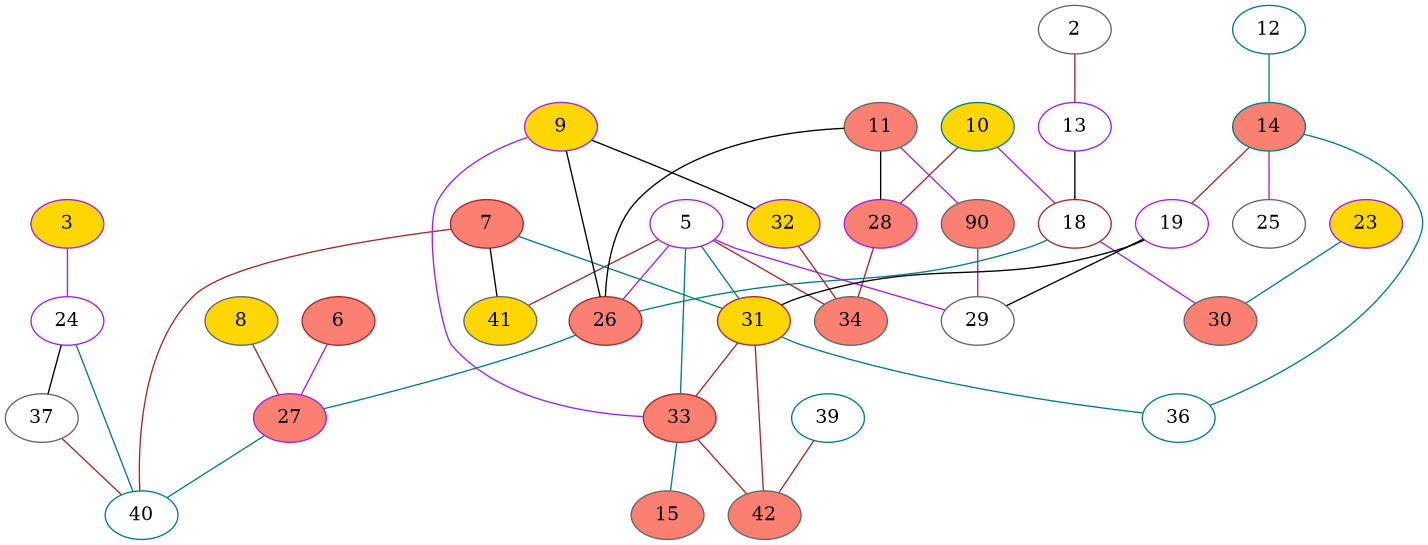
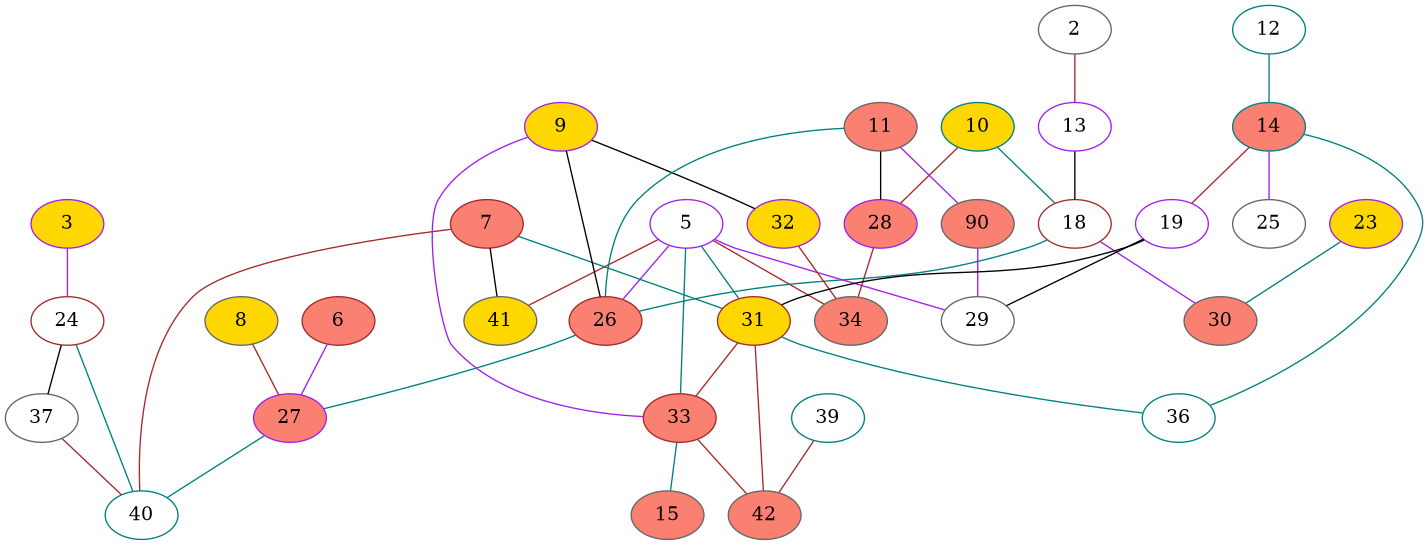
edge "11" -- "26": color black -> teal
edge "10" -- "18": color purple -> teal
node "24": color purple -> brown
